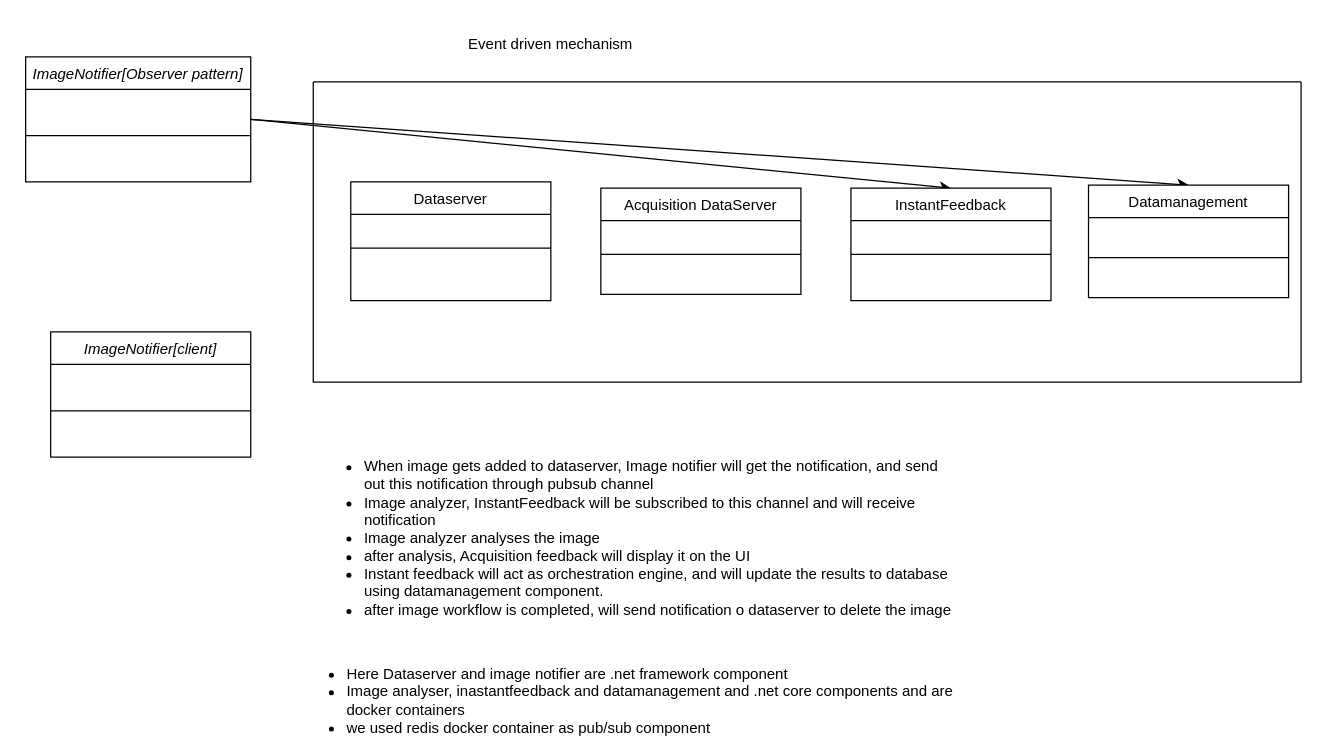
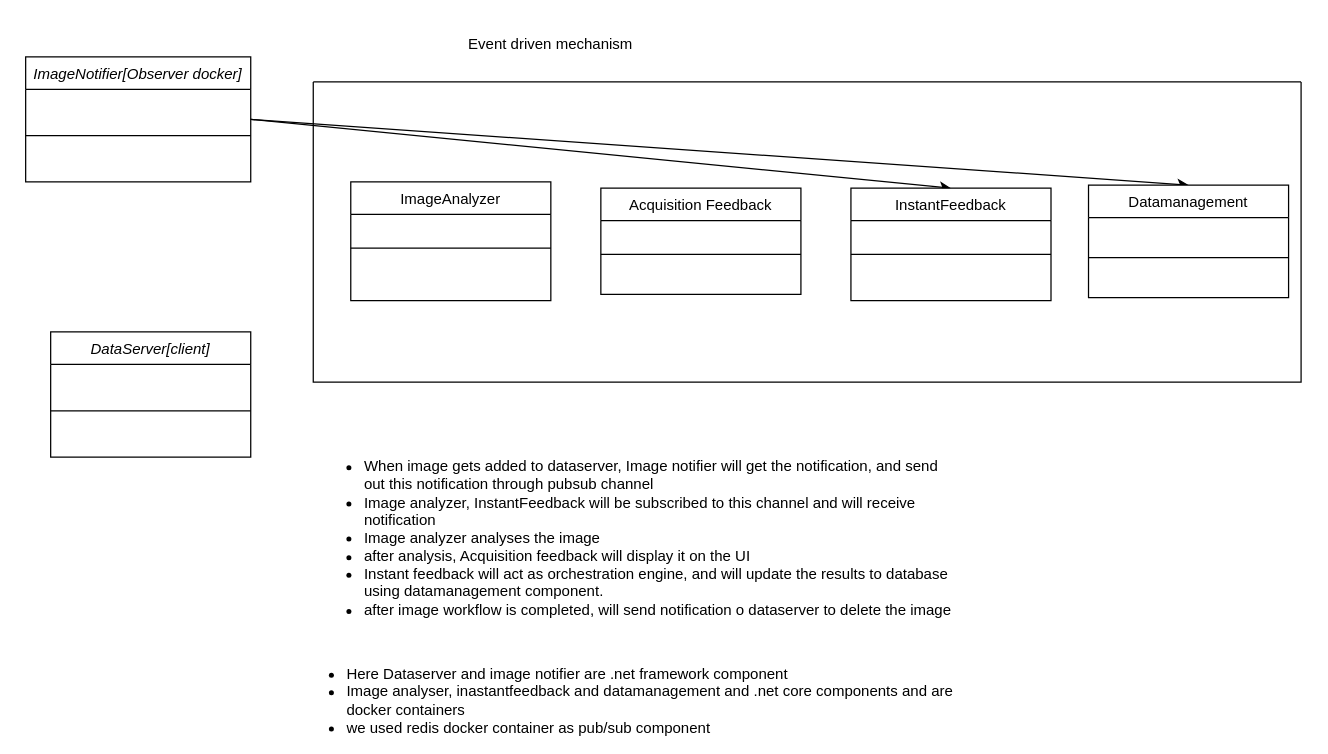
node "ImageNotifier[Observer pattern]": label "ImageNotifier[Observer pattern]" -> "ImageNotifier[Observer docker]"
node "Dataserver": label "Dataserver" -> "ImageAnalyzer"
node "Acquisition DataServer": label "Acquisition DataServer" -> "Acquisition Feedback"
node "ImageNotifier[client]": label "ImageNotifier[client]" -> "DataServer[client]"
